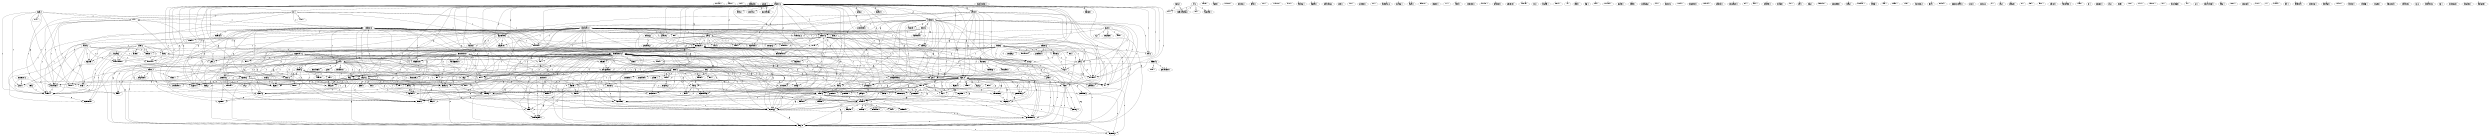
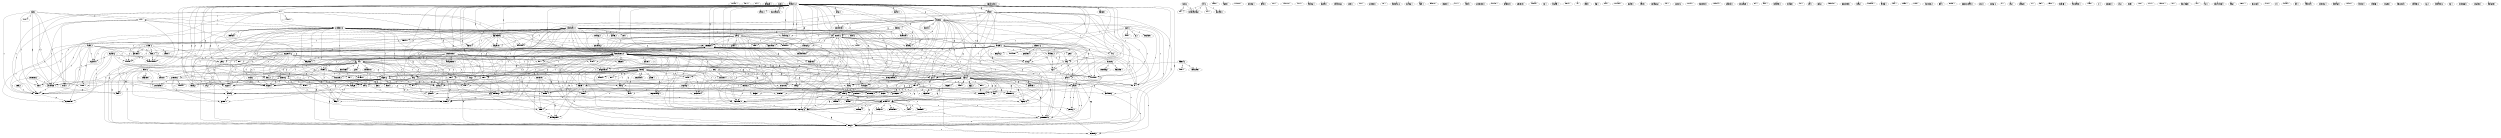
node "contrary(1)": removed
edge "schulman(11)" -> "militia(19)": now "schulman(11)" -> "instance(1)"
